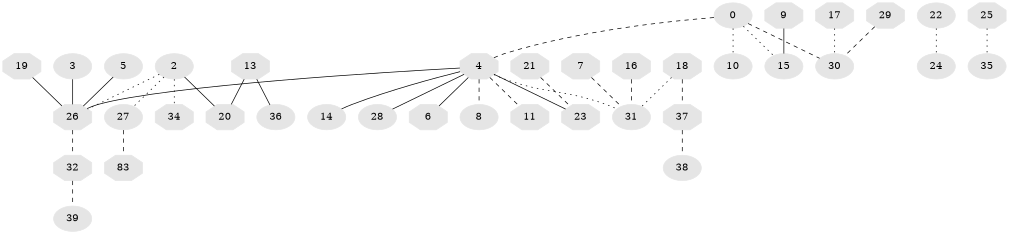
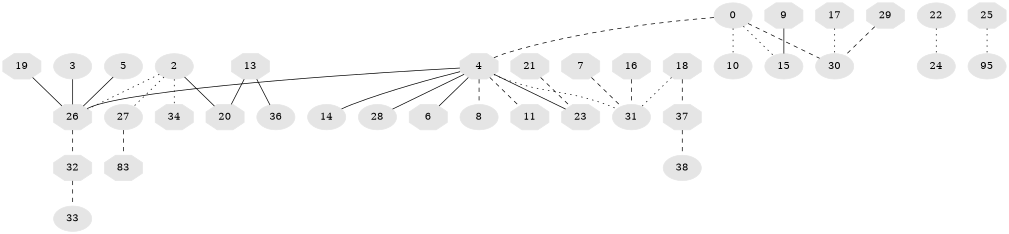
node "35": label "35" -> "95"
node "39": label "39" -> "33"
